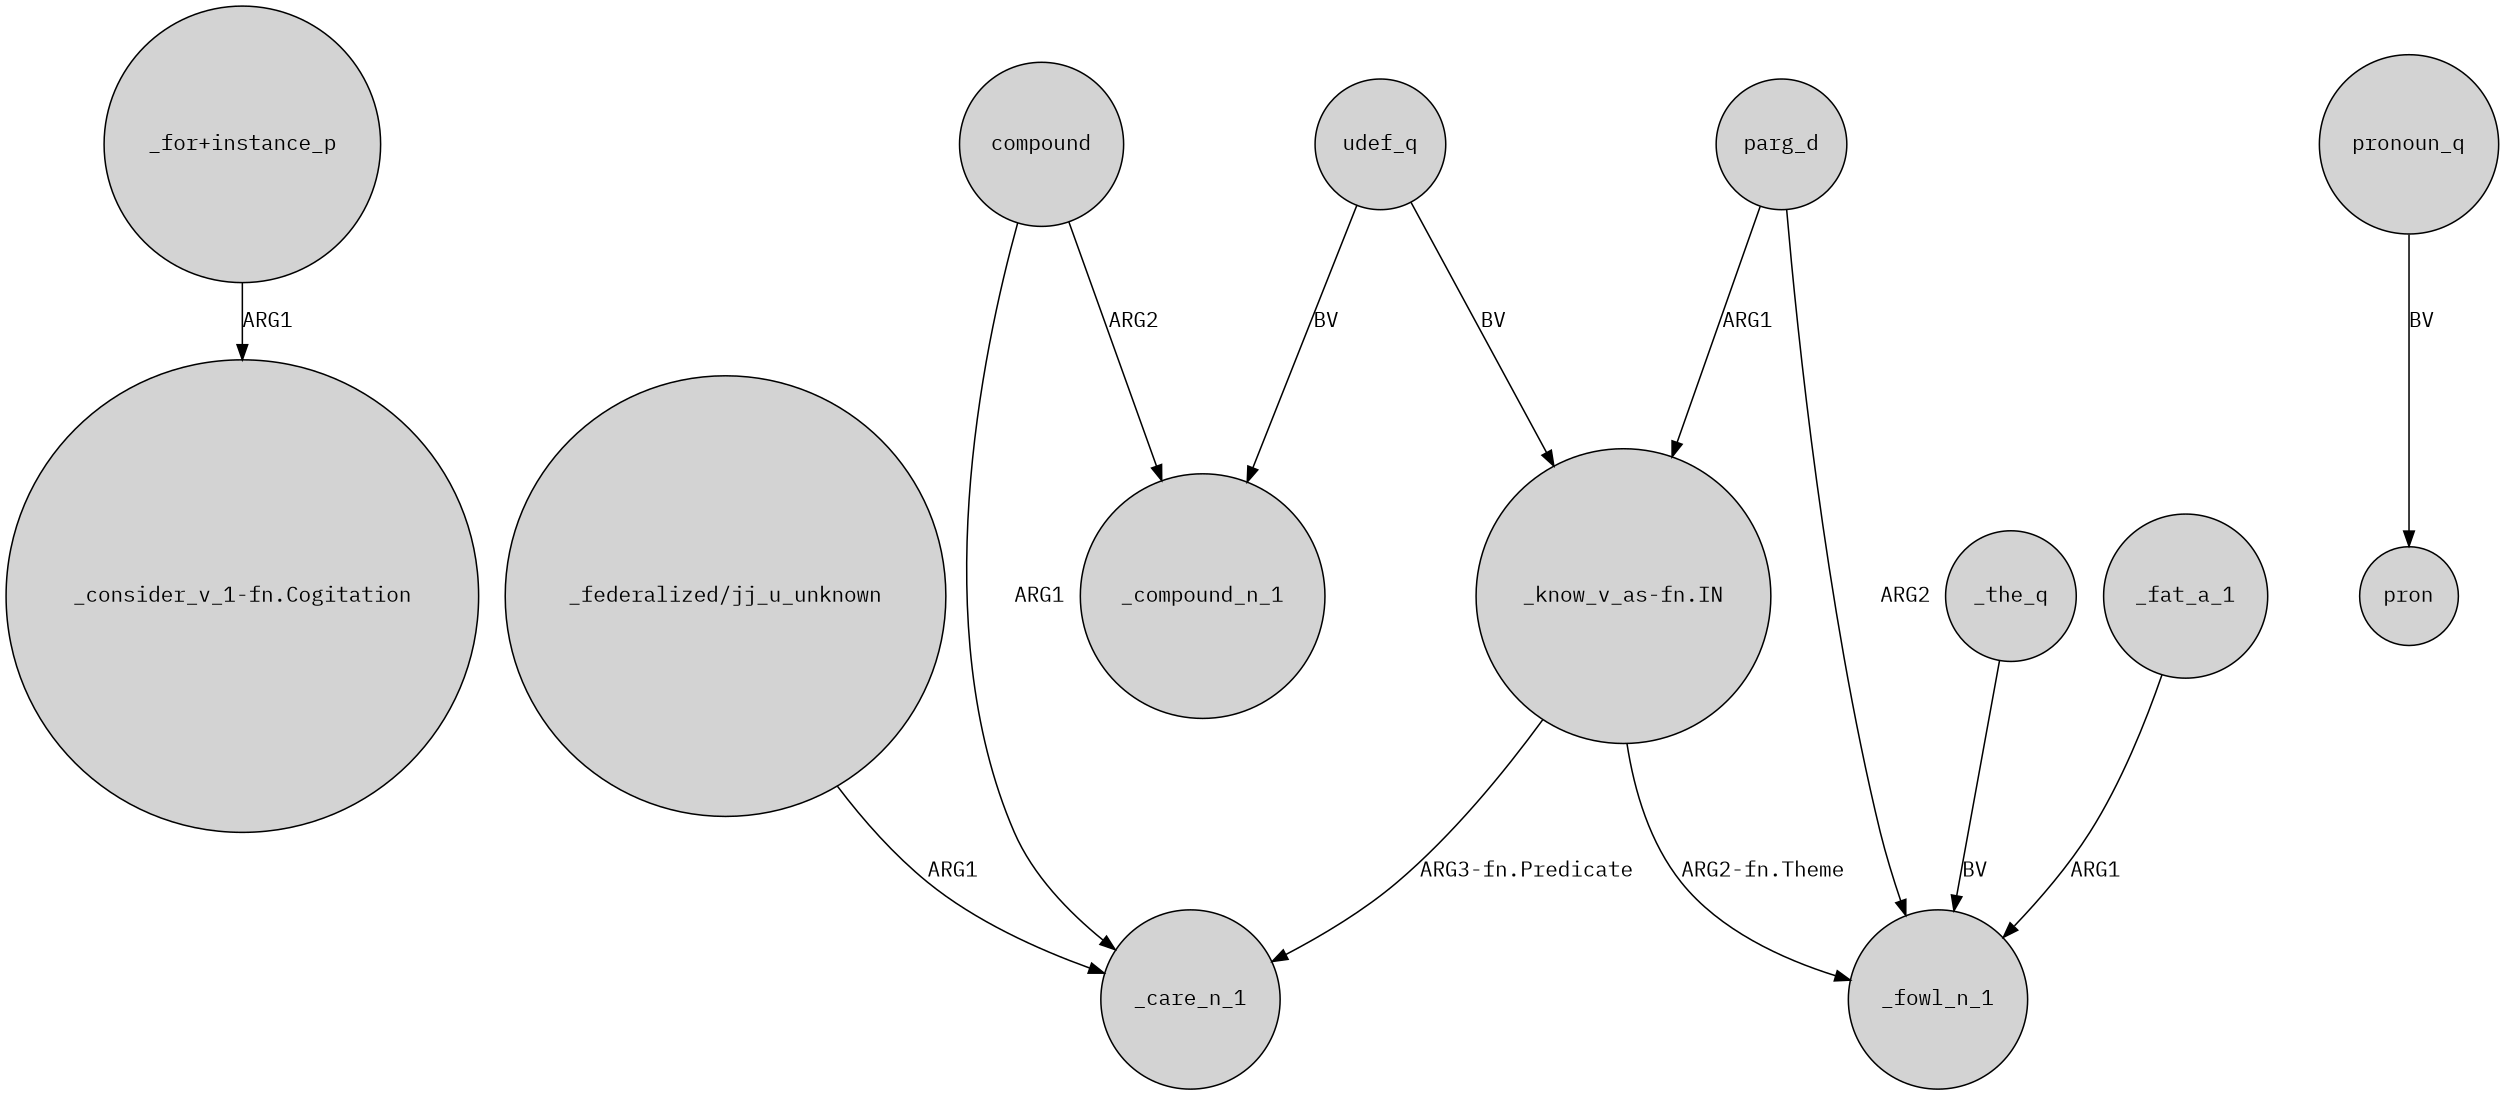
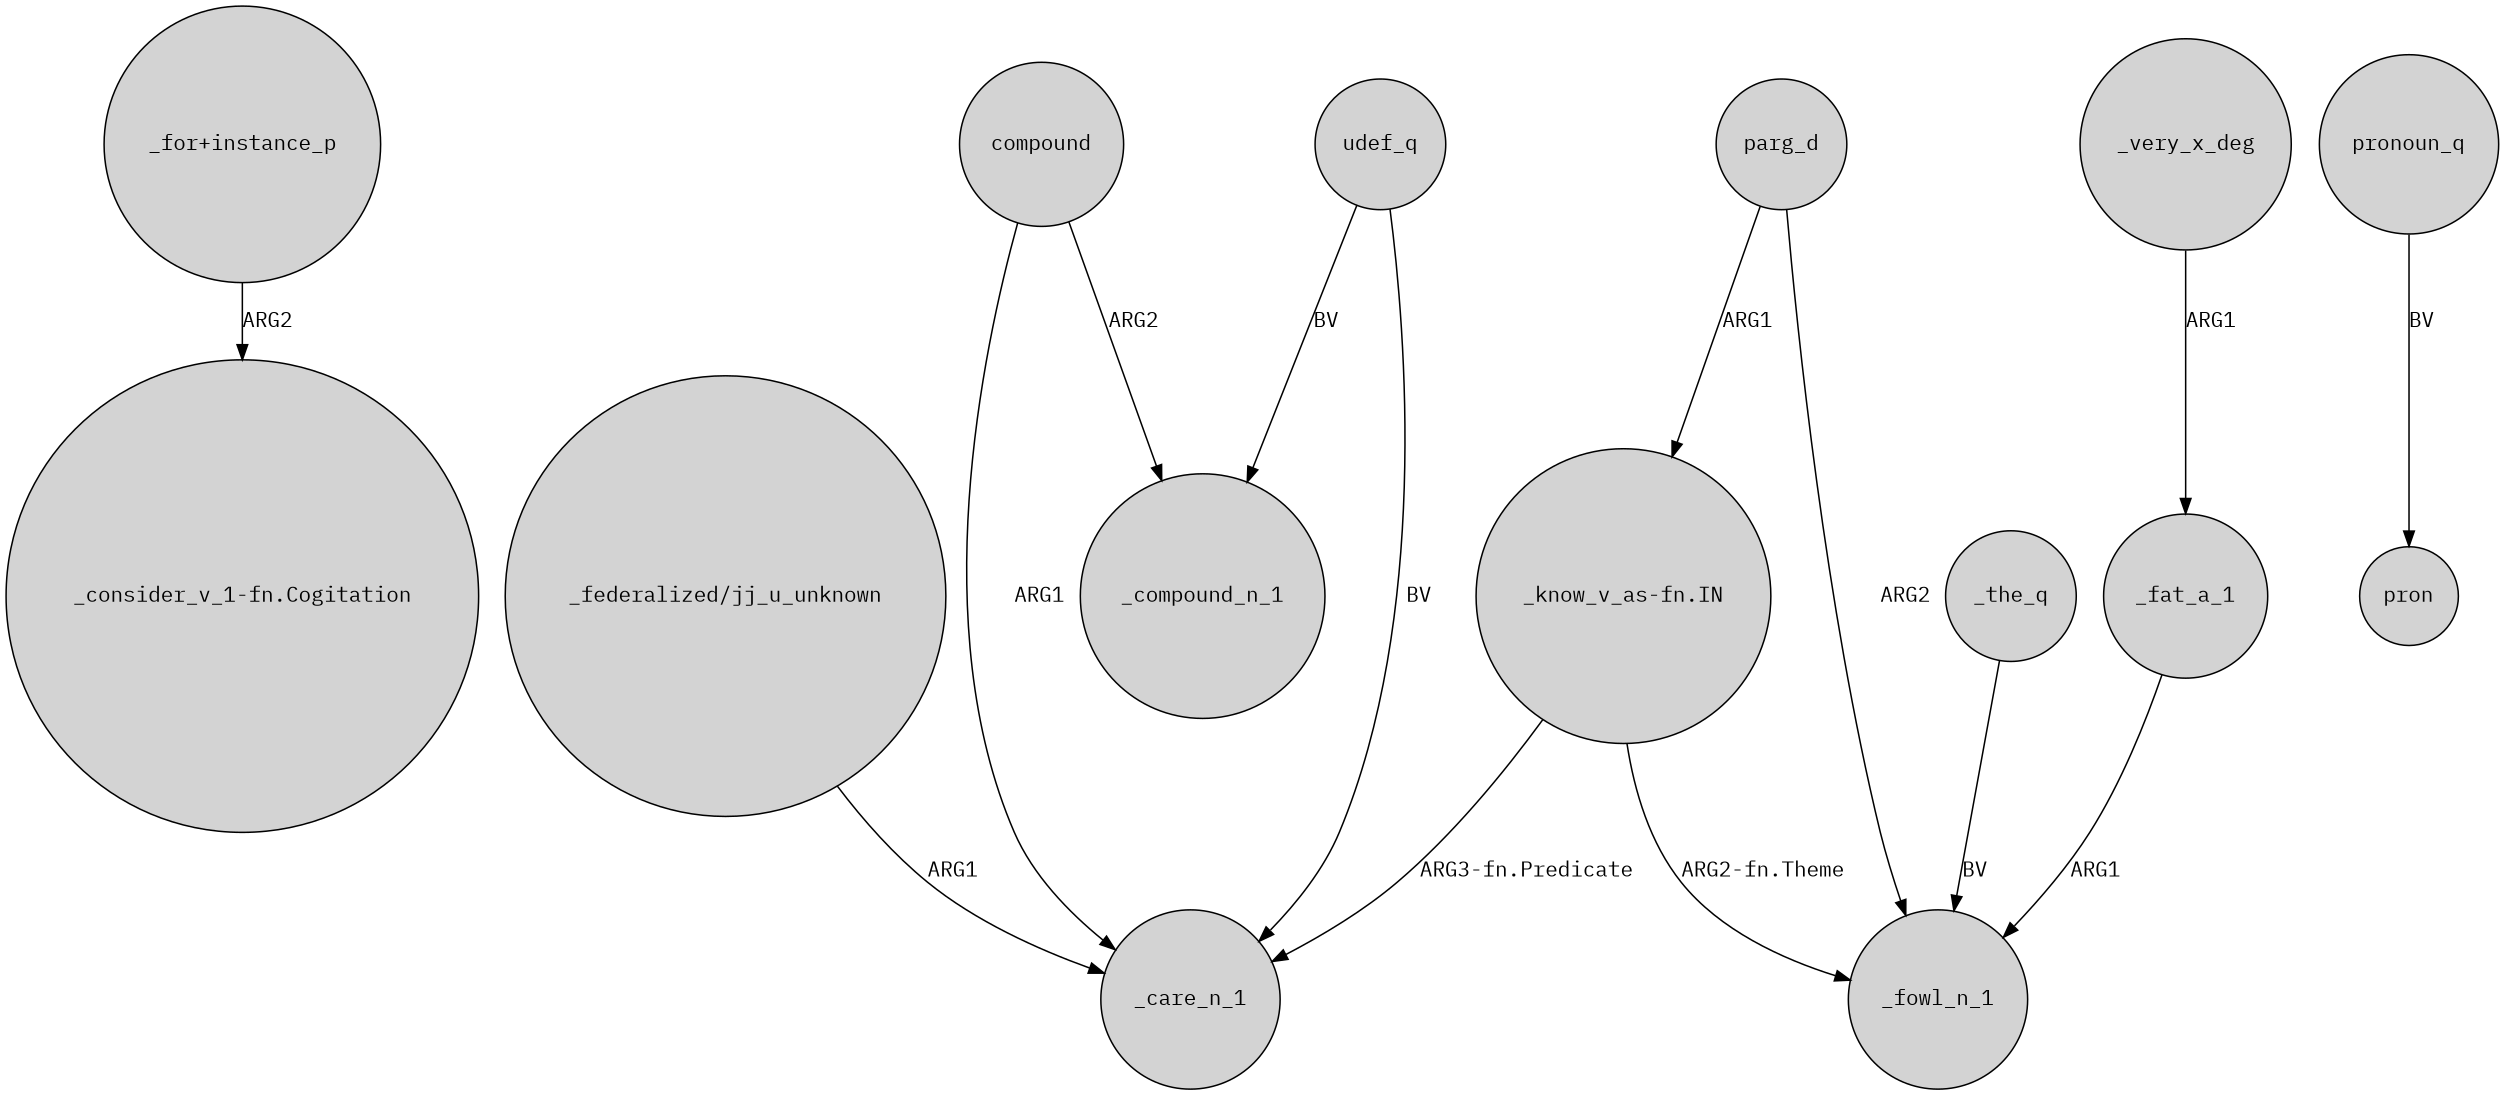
node "_very_x_deg": added
edge "_for+instance_p" -> "_consider_v_1-fn.Cogitation": label "ARG1" -> "ARG2"
edge "udef_q" -> "_know_v_as-fn.IN": now "udef_q" -> "_care_n_1"
